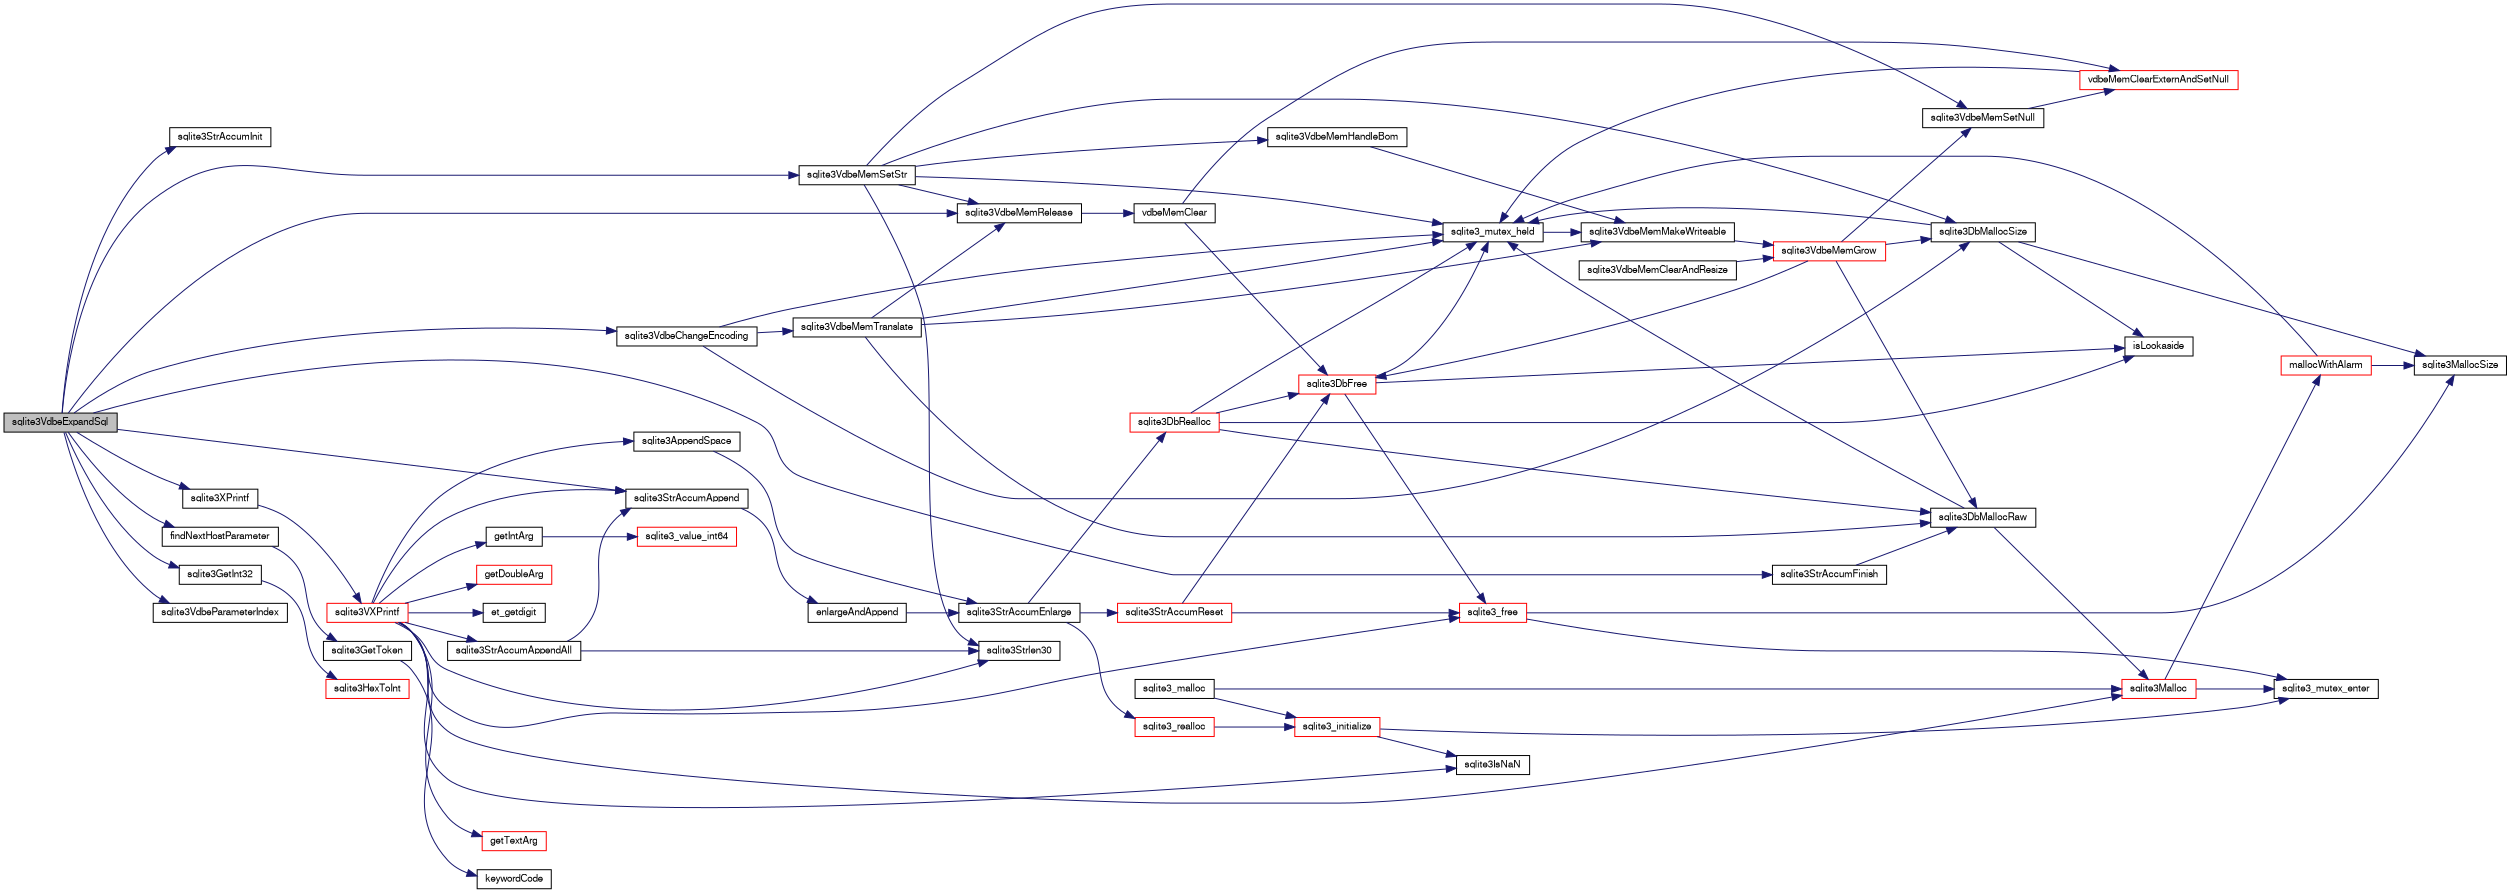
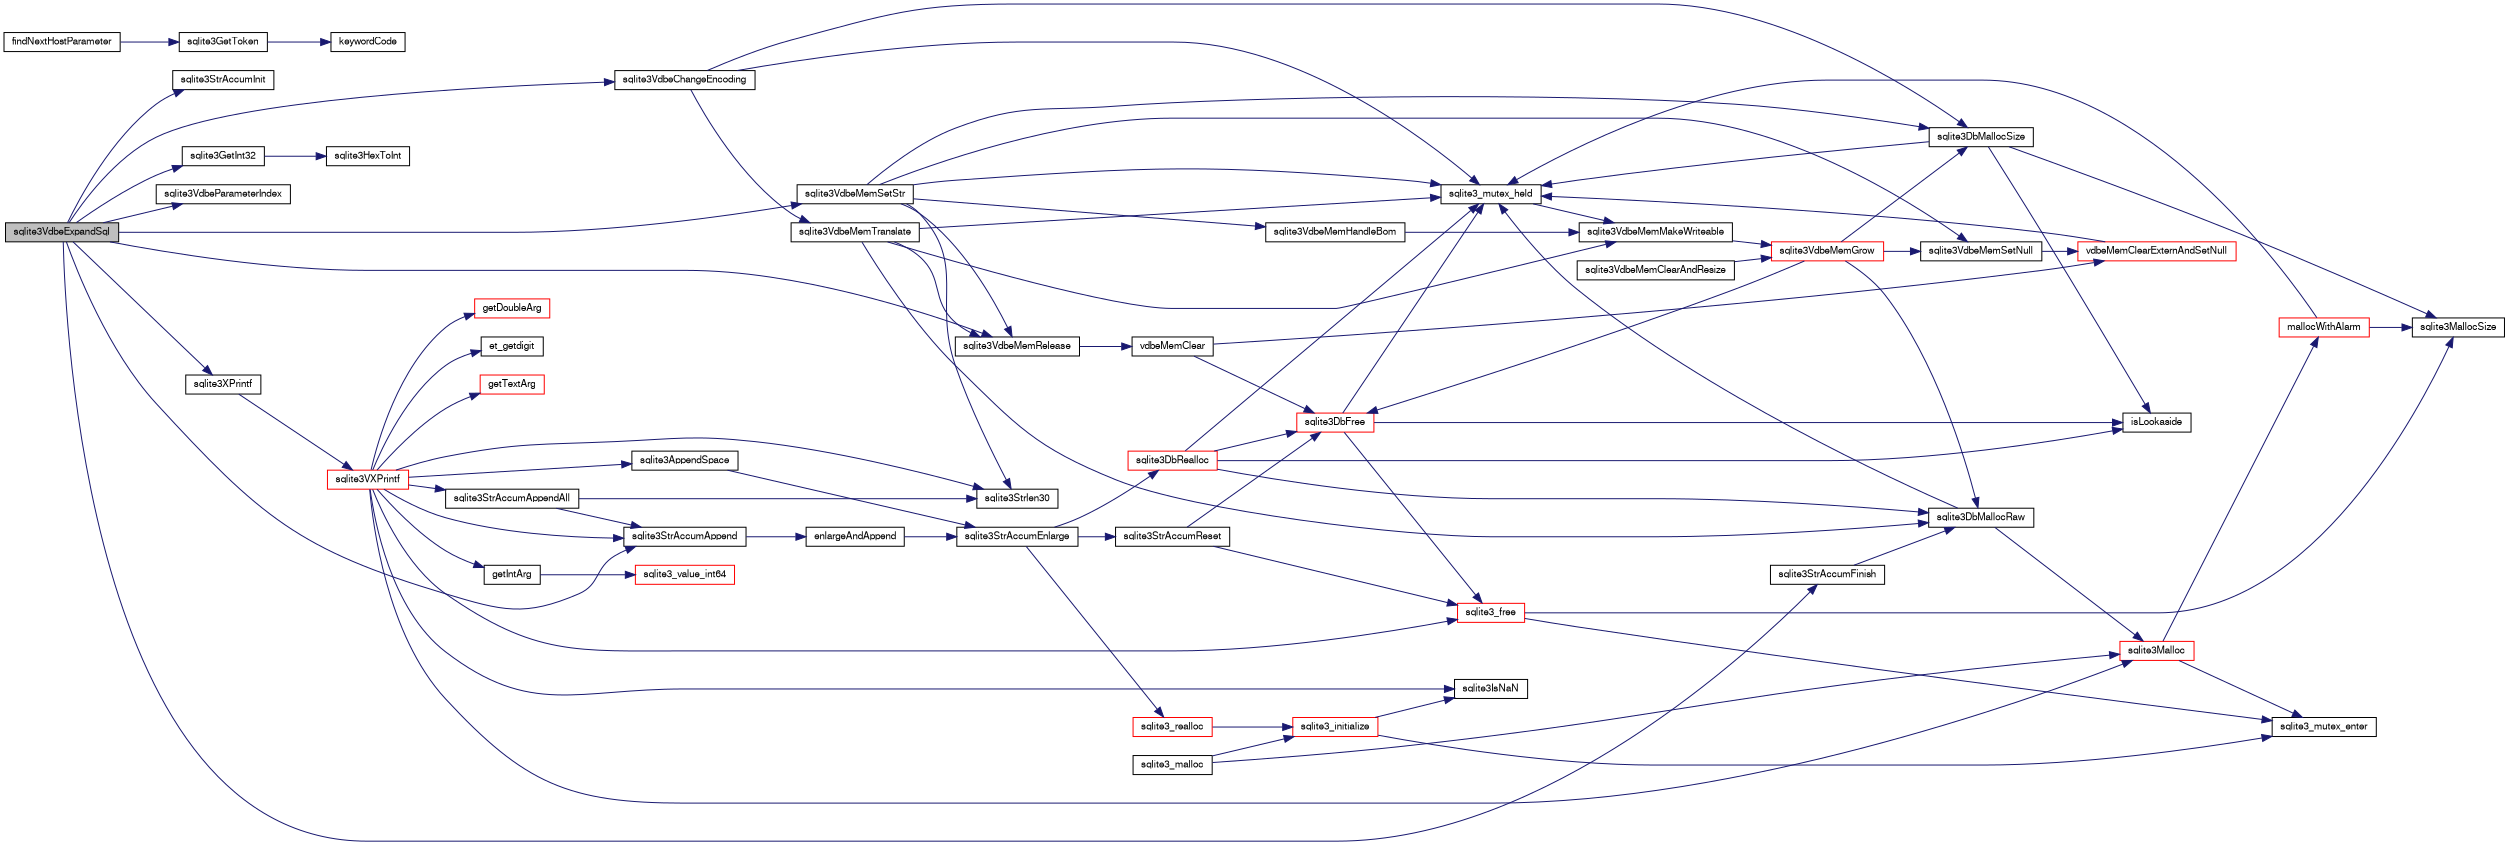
edge "sqlite3VdbeExpandSql" -> "findNextHostParameter": removed
node "sqlite3StrAccumReset": color red -> black
node "sqlite3HexToInt": color red -> black
